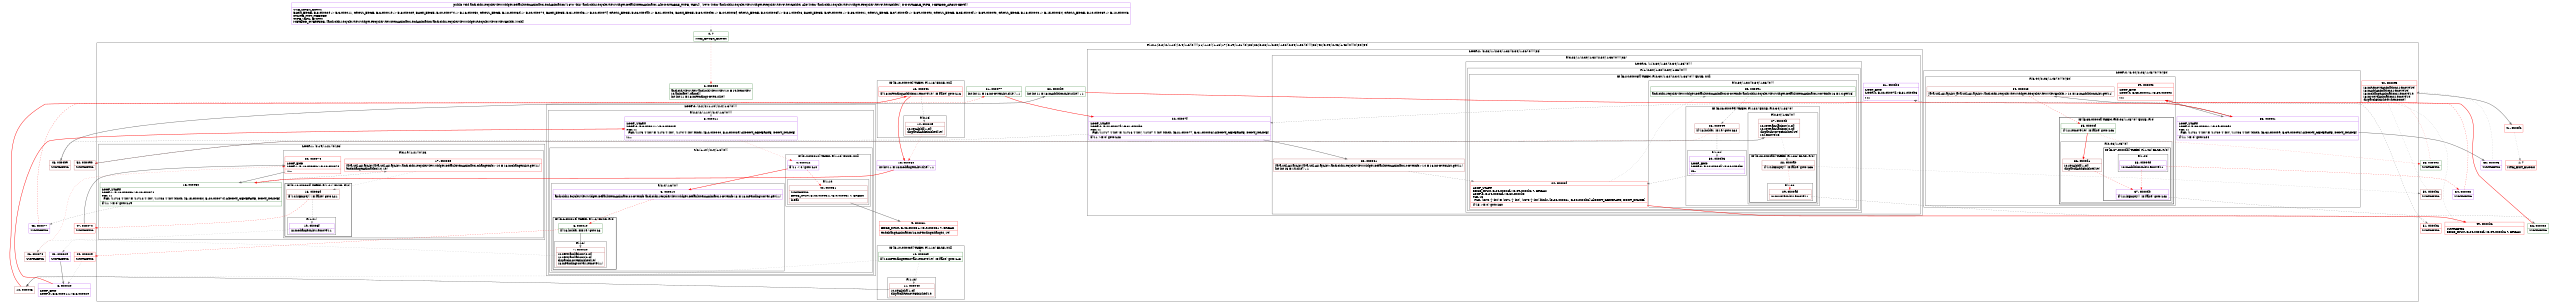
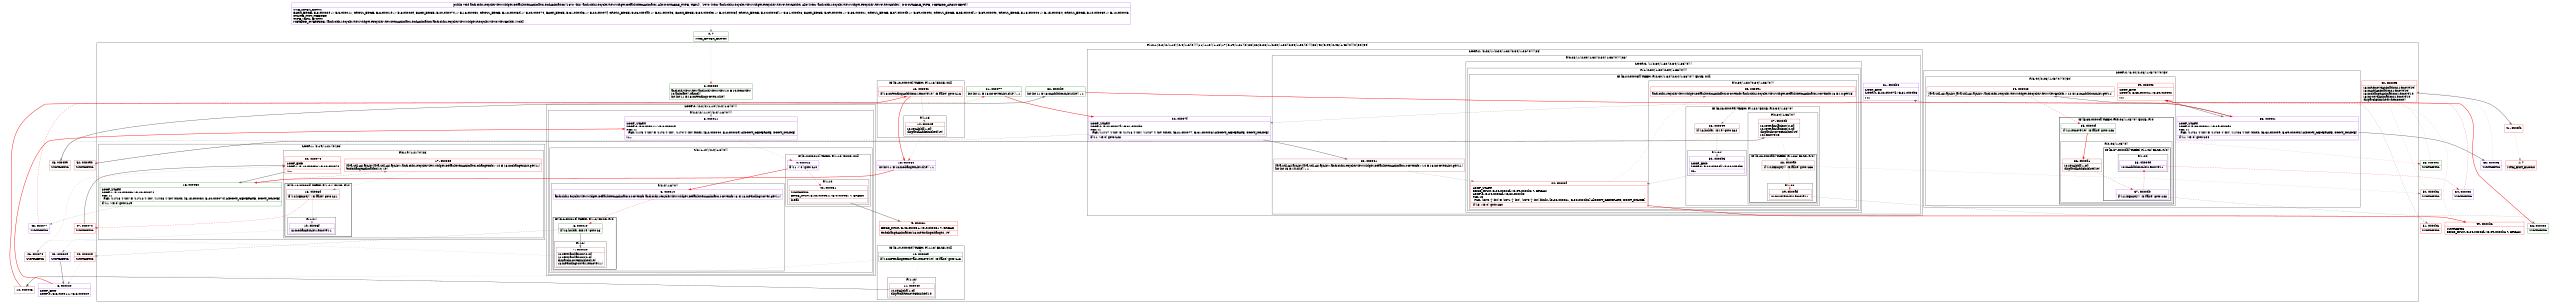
node "25: 0x0091": color darkgreen -> red
cluster "R(8:16)": label "R(8:16)" -> "R(1:16)"
edge "38: 0x00dd" -> "37: 0x00db": reversed
edge "6: 0x001e" -> "44: 0x002e": color red -> gray40
